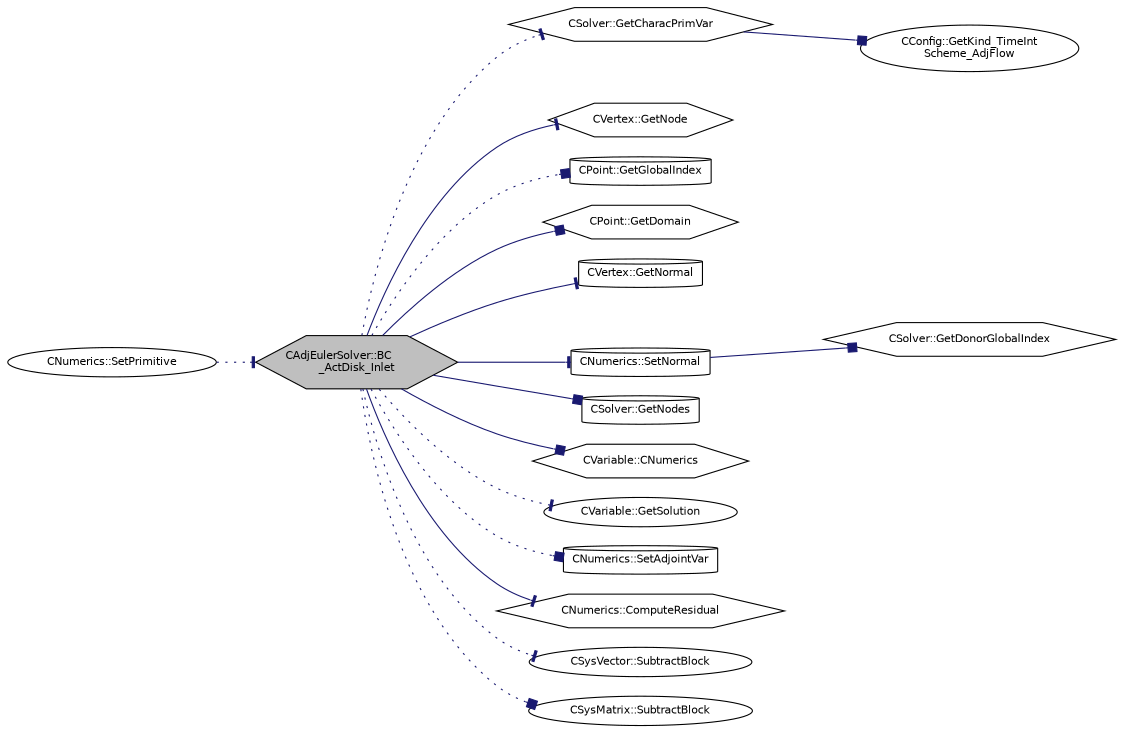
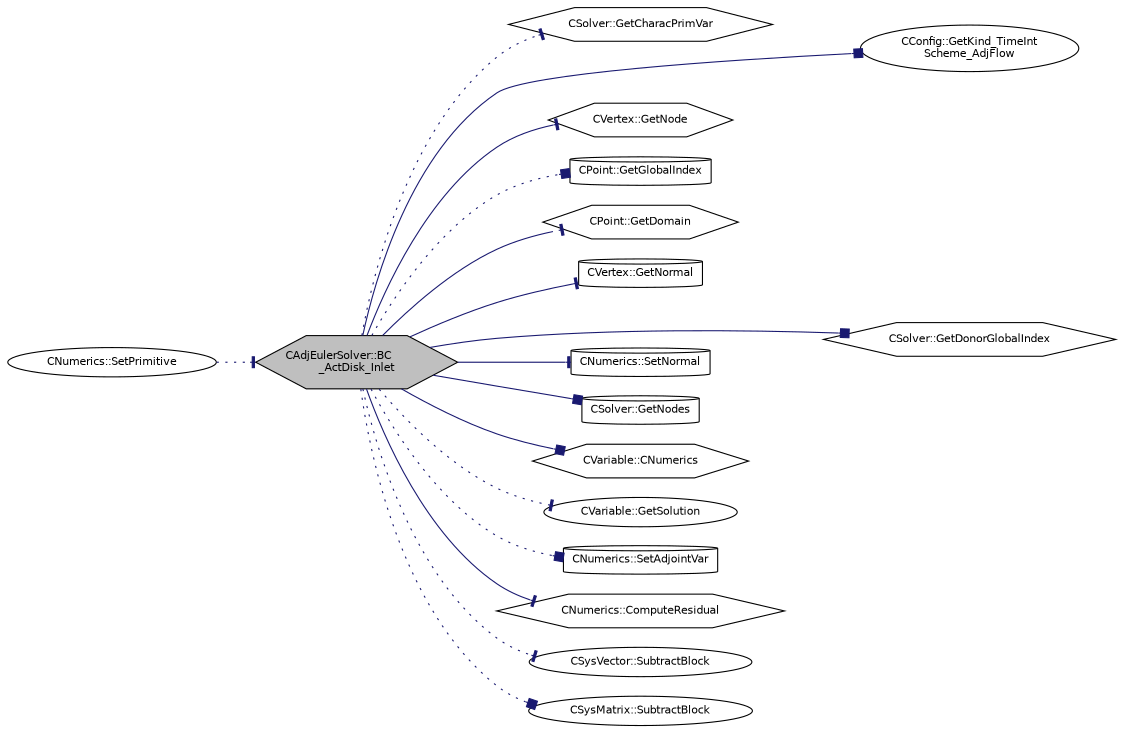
edge "CSolver::GetCharacPrimVar" -> "CConfig::GetKind_TimeInt Scheme_AdjFlow": now "CAdjEulerSolver::BC _ActDisk_Inlet" -> "CConfig::GetKind_TimeInt Scheme_AdjFlow"
edge "CAdjEulerSolver::BC _ActDisk_Inlet" -> "CPoint::GetDomain": arrowhead box -> tee
edge "CNumerics::SetNormal" -> "CSolver::GetDonorGlobalIndex": now "CAdjEulerSolver::BC _ActDisk_Inlet" -> "CSolver::GetDonorGlobalIndex"
